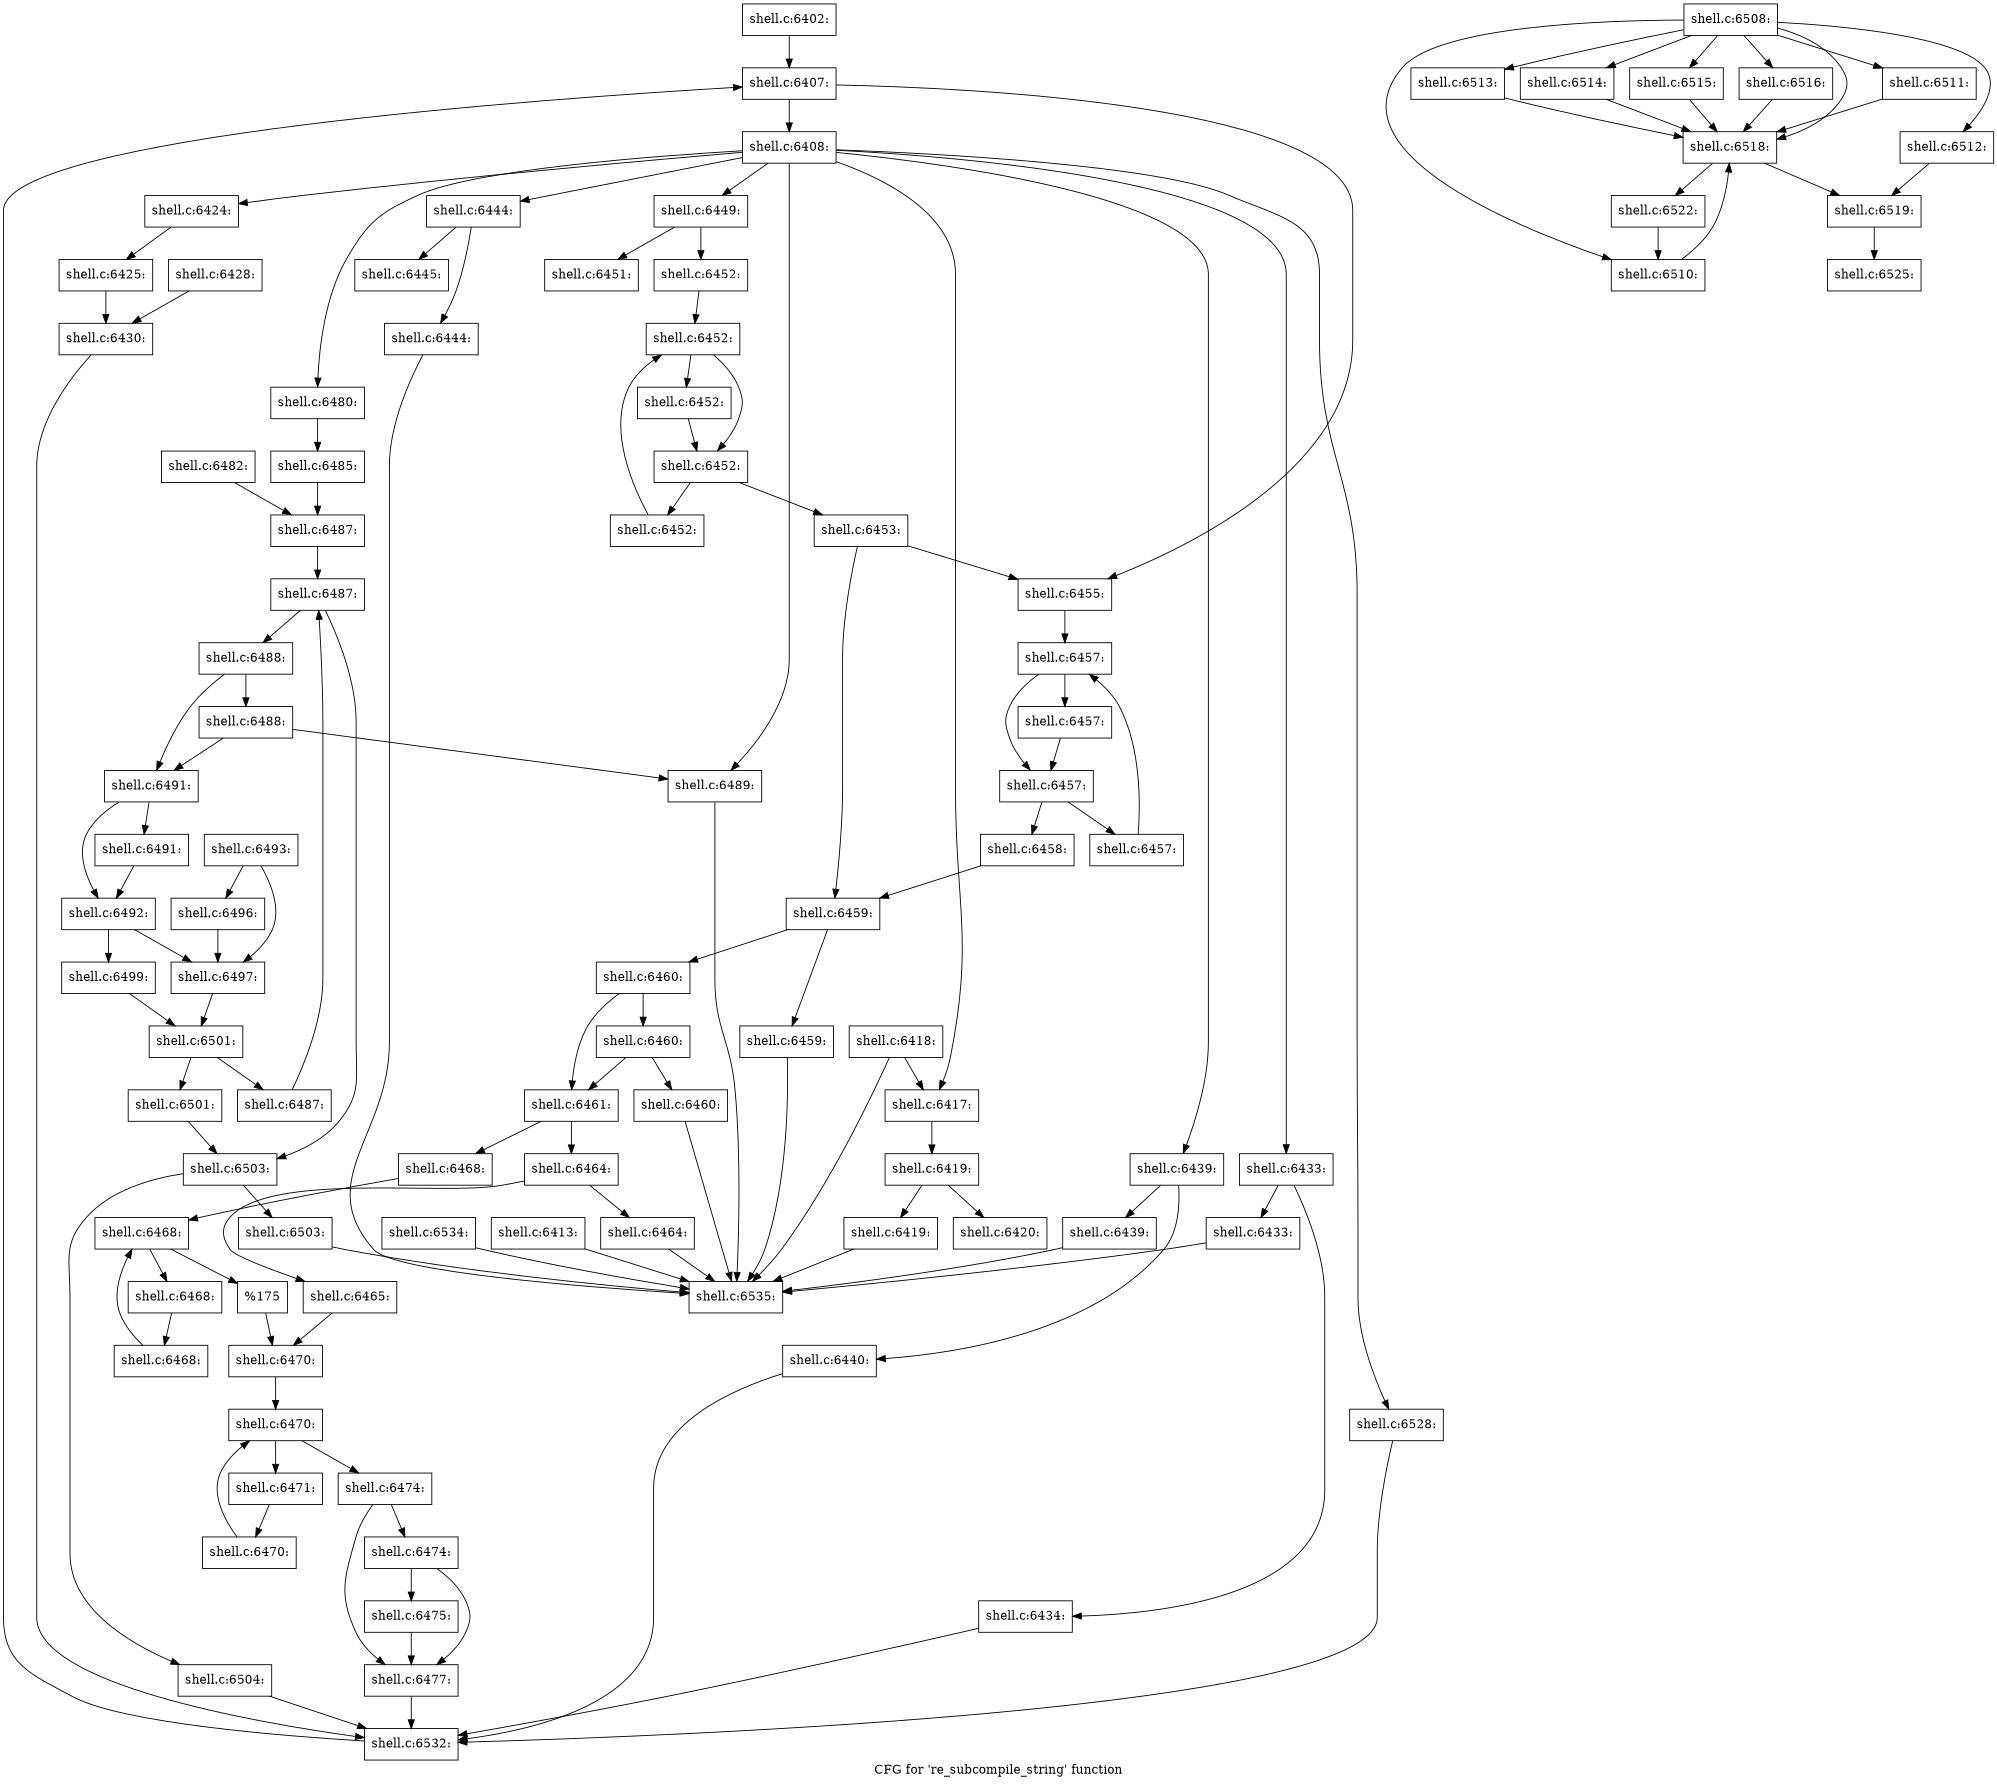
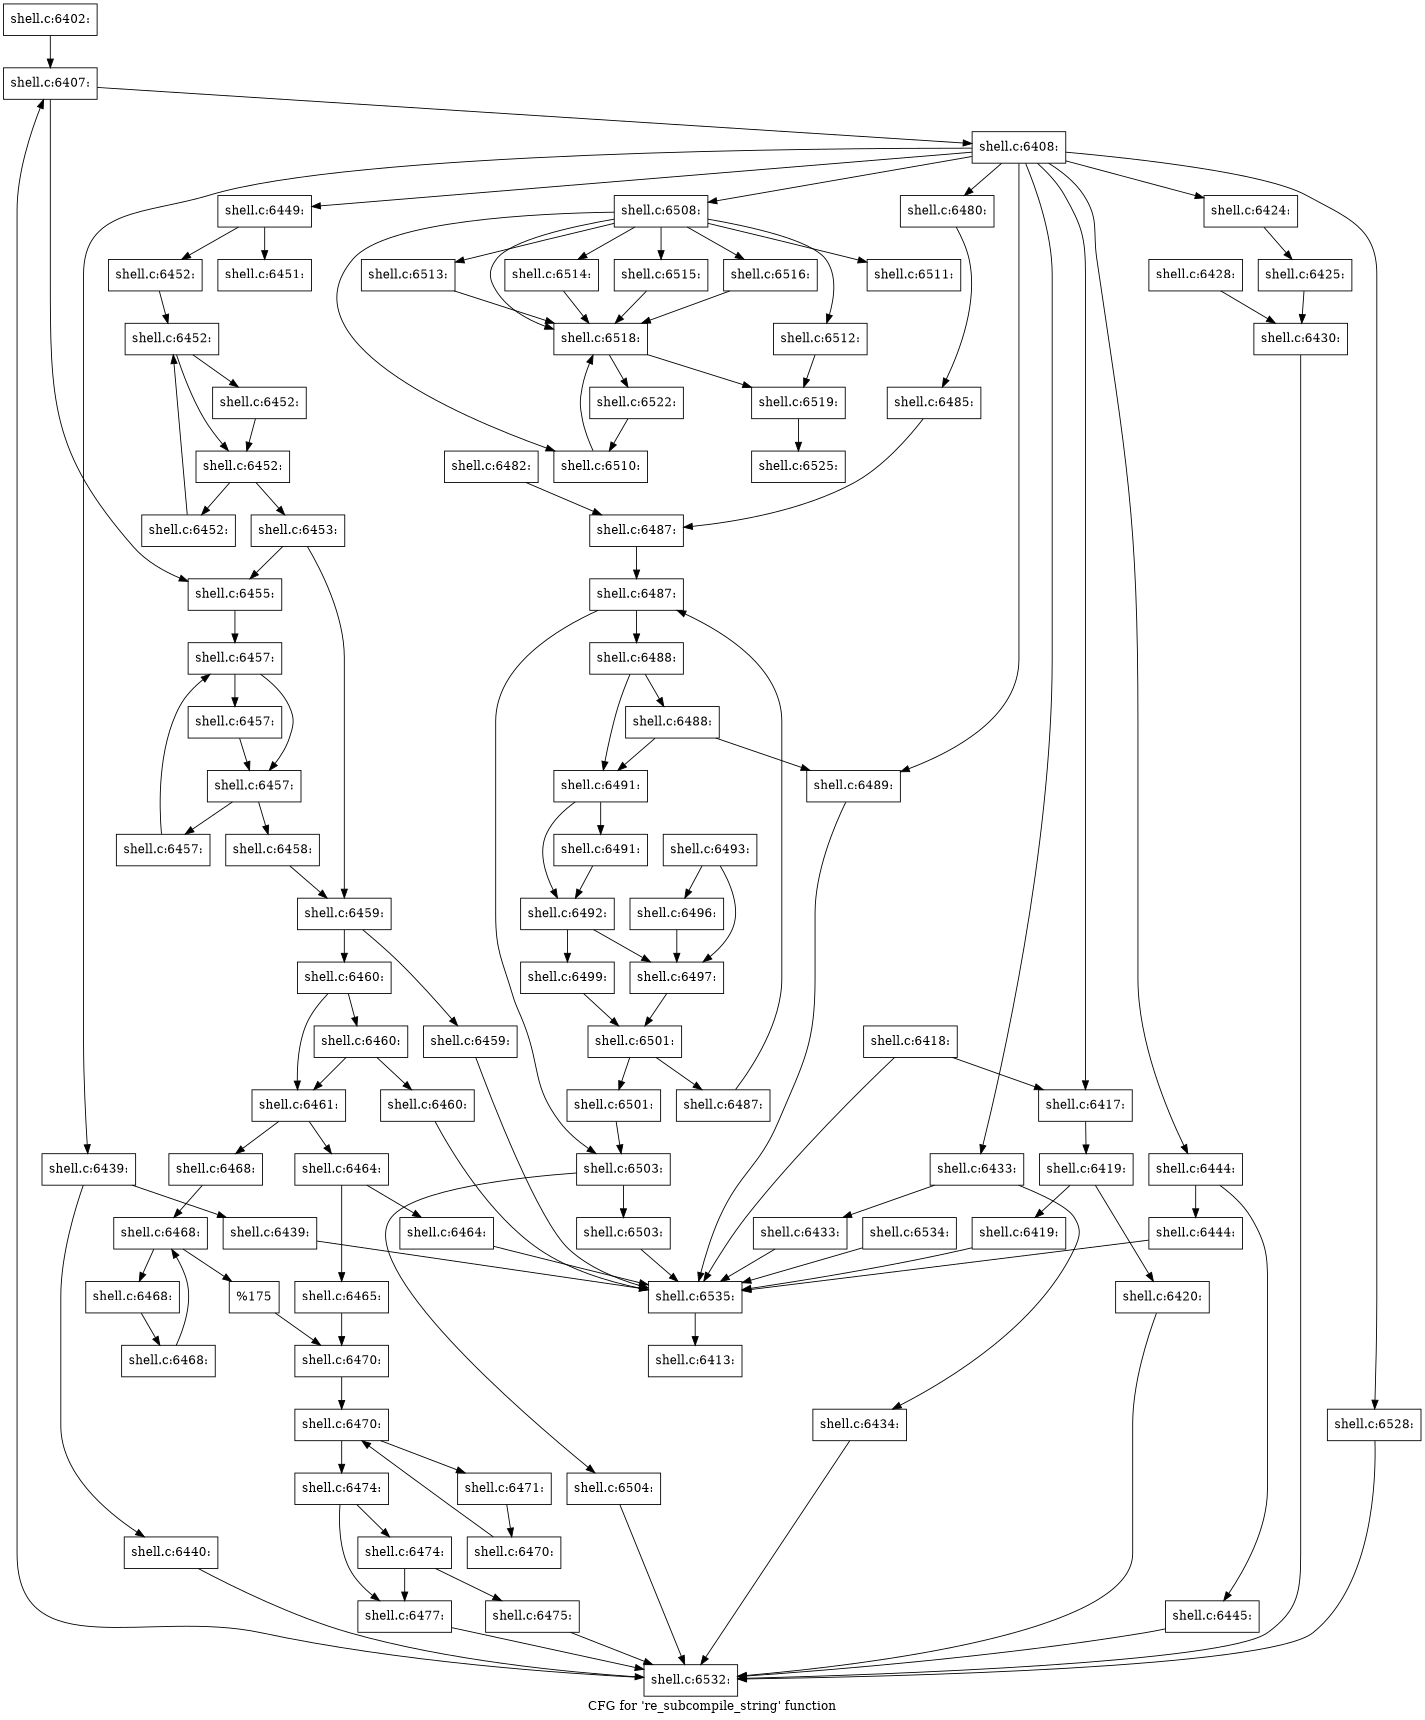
edge "shell.c:6511:" -> "shell.c:6518:": removed
edge "shell.c:6408:" -> "shell.c:6508:": added
edge "shell.c:6413:" -> "shell.c:6535:": reversed
edge "shell.c:6420:" -> "shell.c:6532:": added
edge "shell.c:6475:" -> "shell.c:6477:": now "shell.c:6475:" -> "shell.c:6532:"
edge "shell.c:6445:" -> "shell.c:6532:": added
